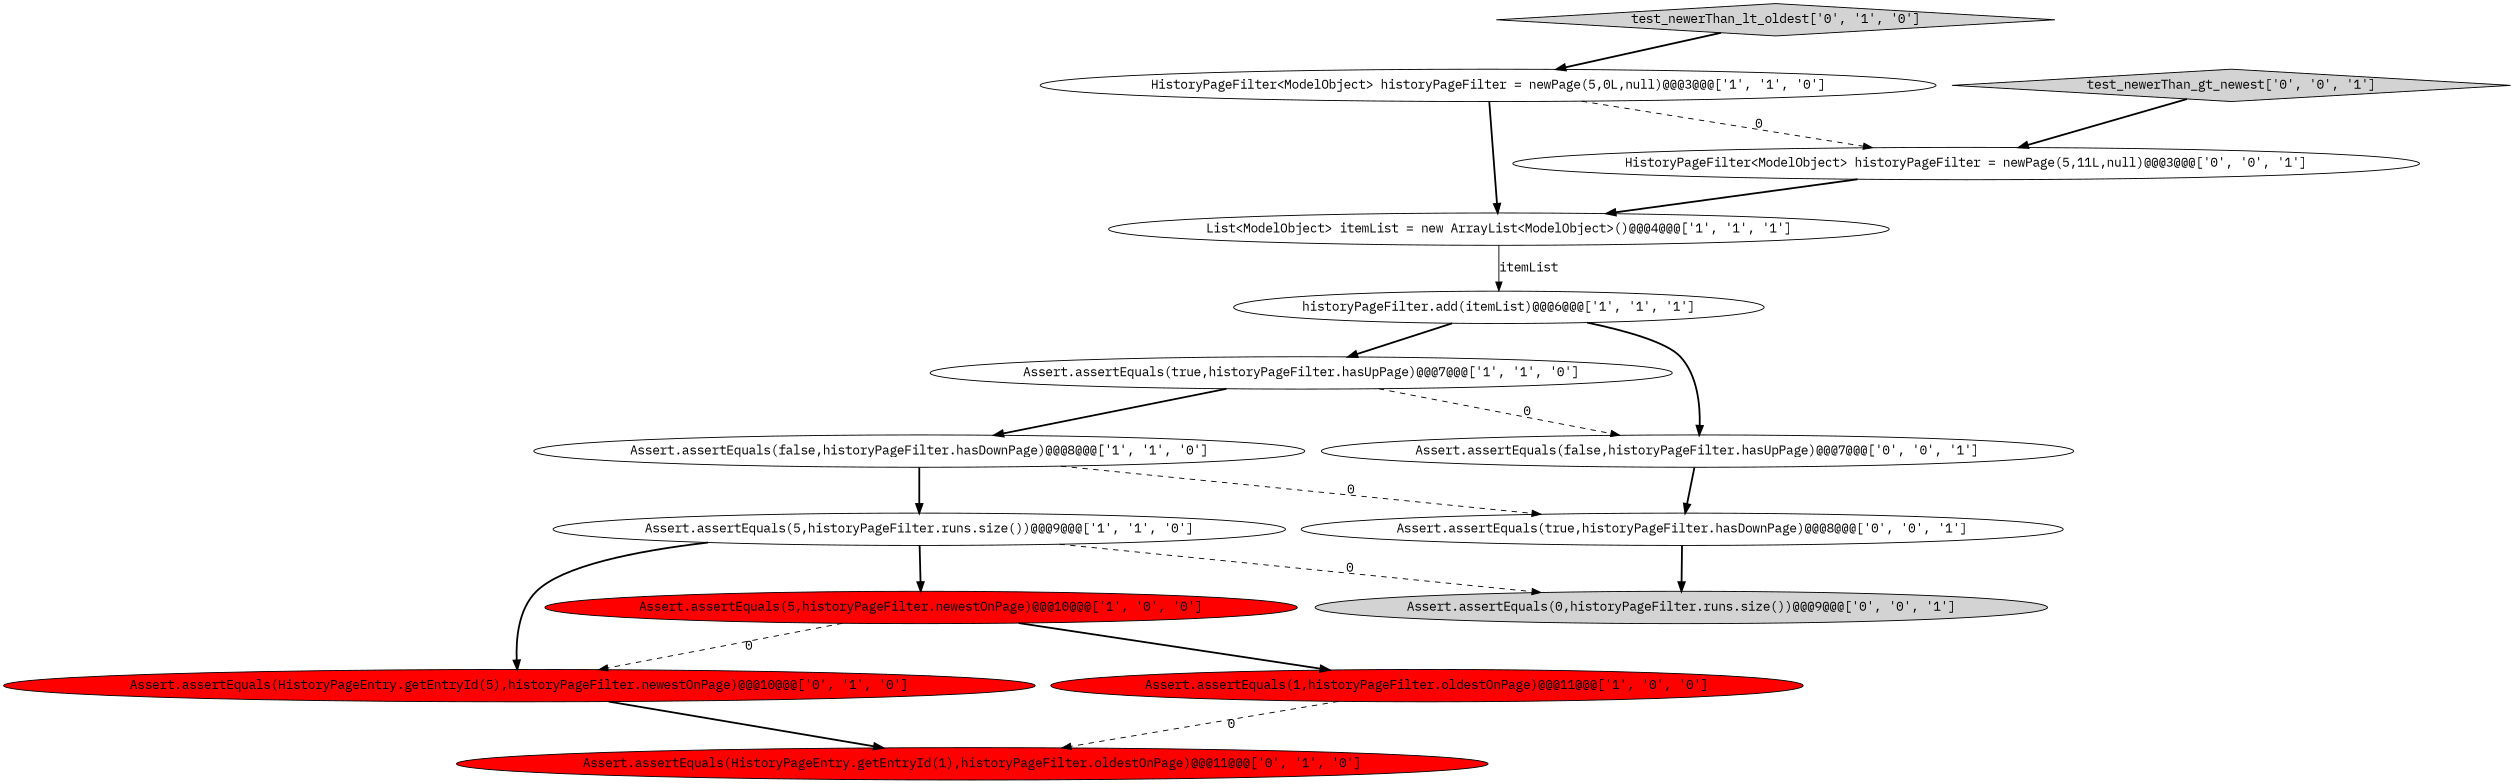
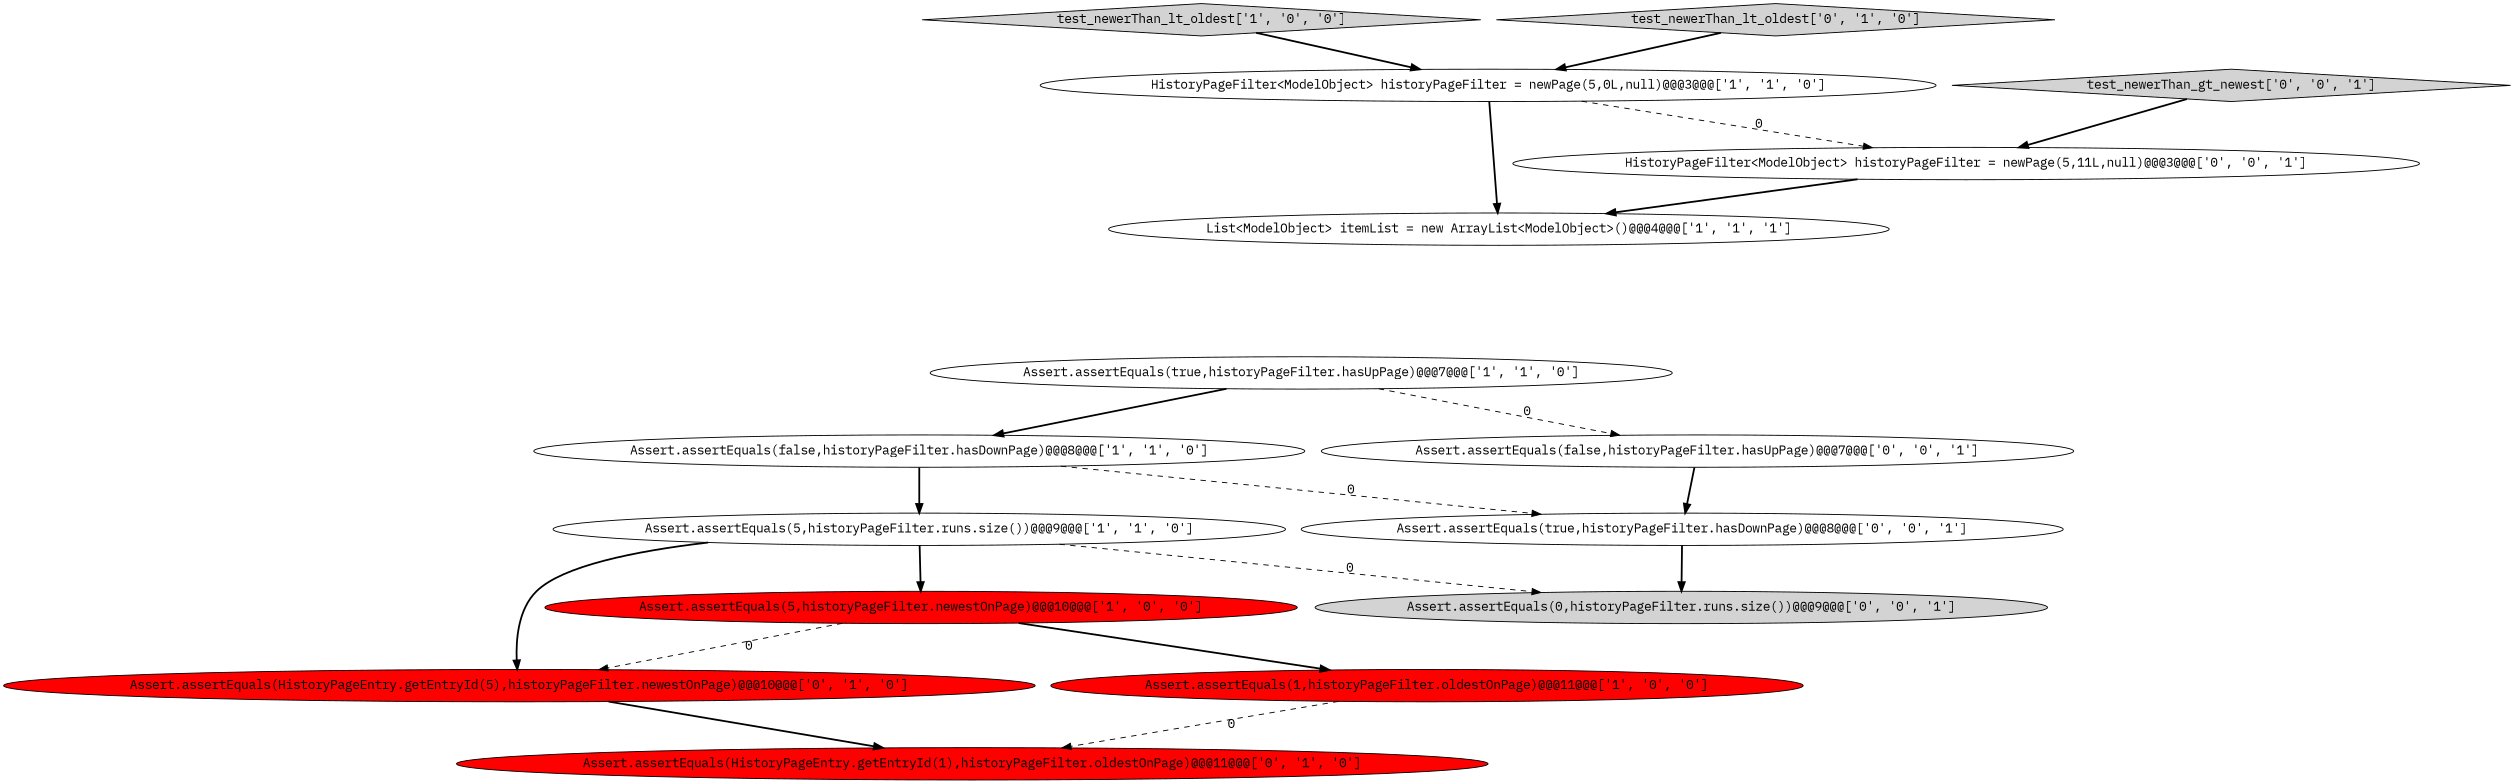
node "test_newerThan_lt_oldest['1', '0', '0']": added
node "historyPageFilter.add(itemList)@@@6@@@['1', '1', '1']": removed
